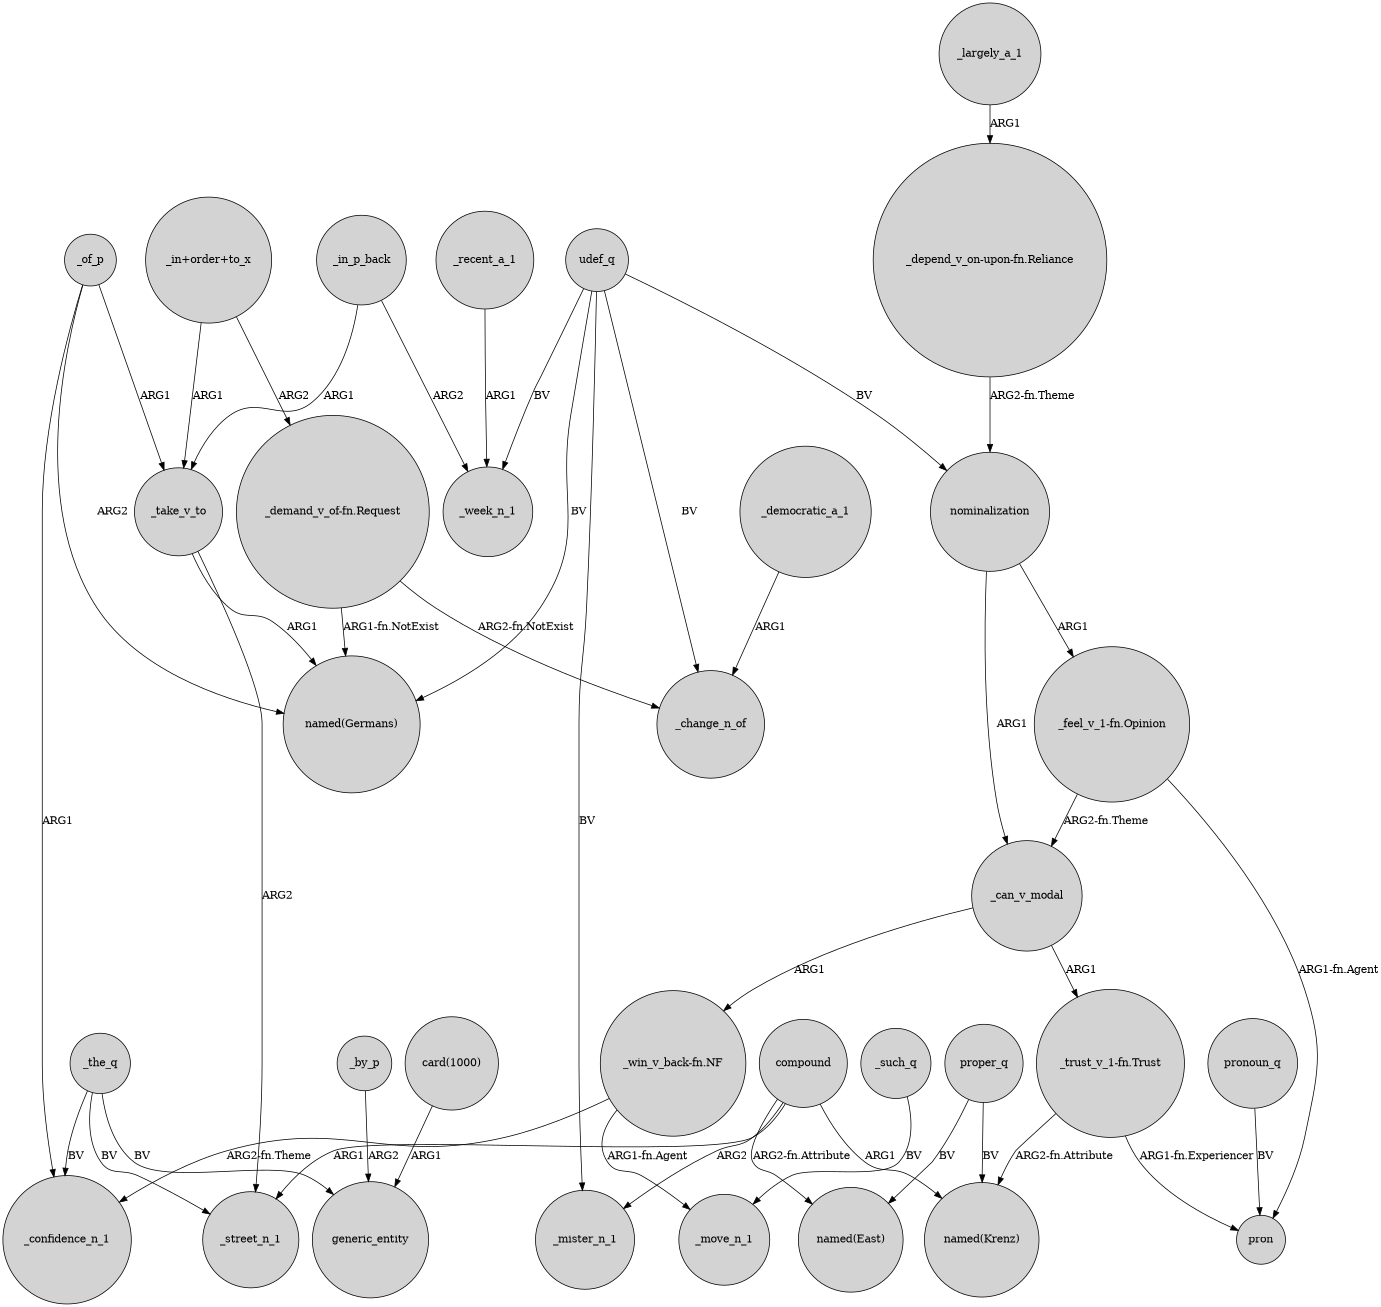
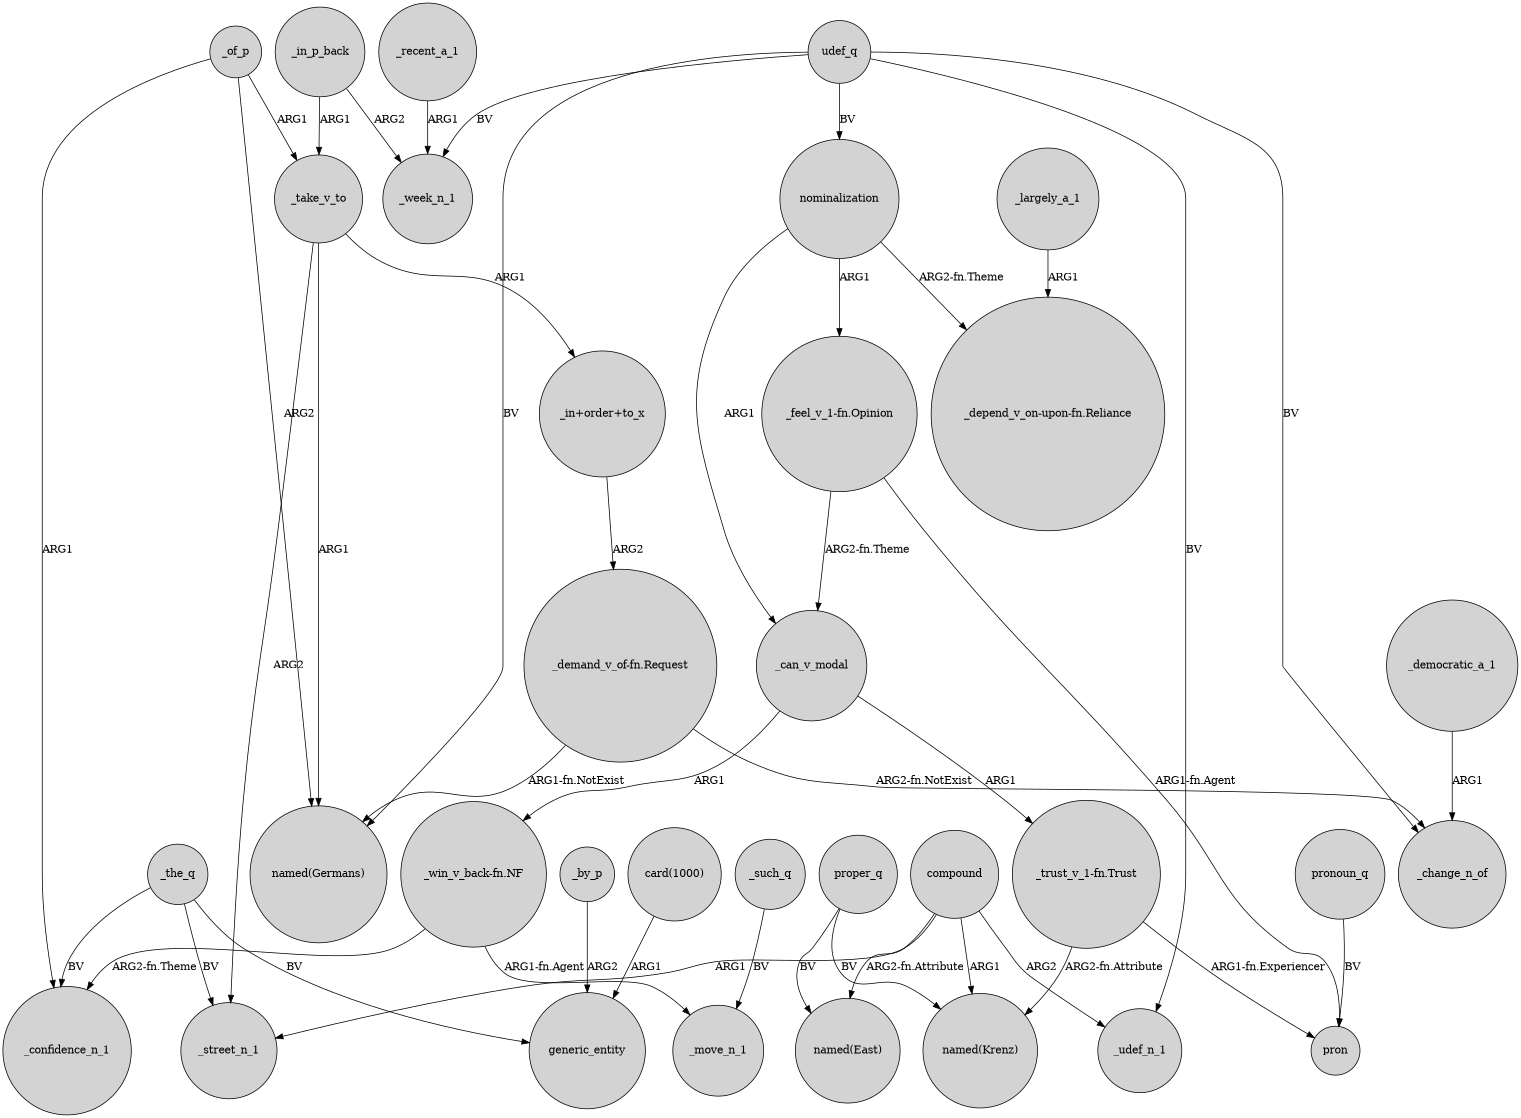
edge "_in+order+to_x" -> "_take_v_to": reversed
edge "_depend_v_on-upon-fn.Reliance" -> "nominalization": reversed
node "_mister_n_1": label "_mister_n_1" -> "_udef_n_1"
